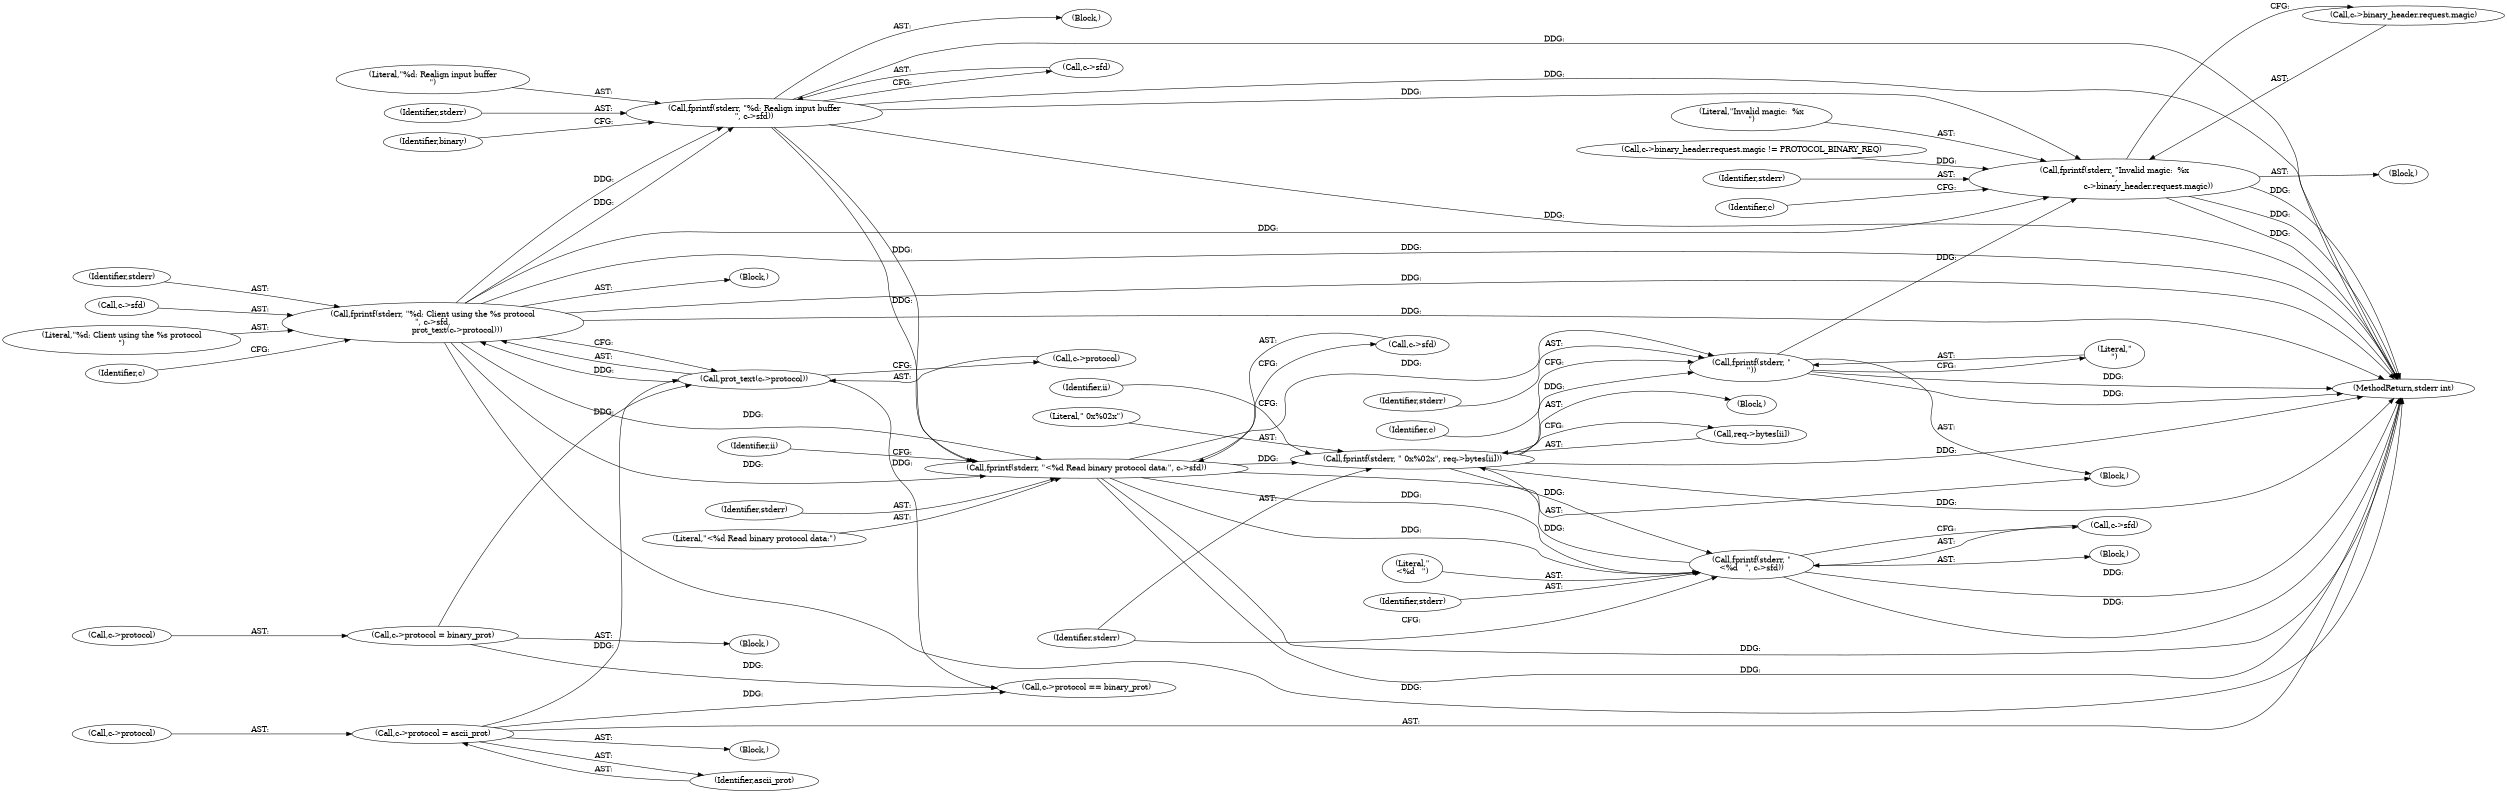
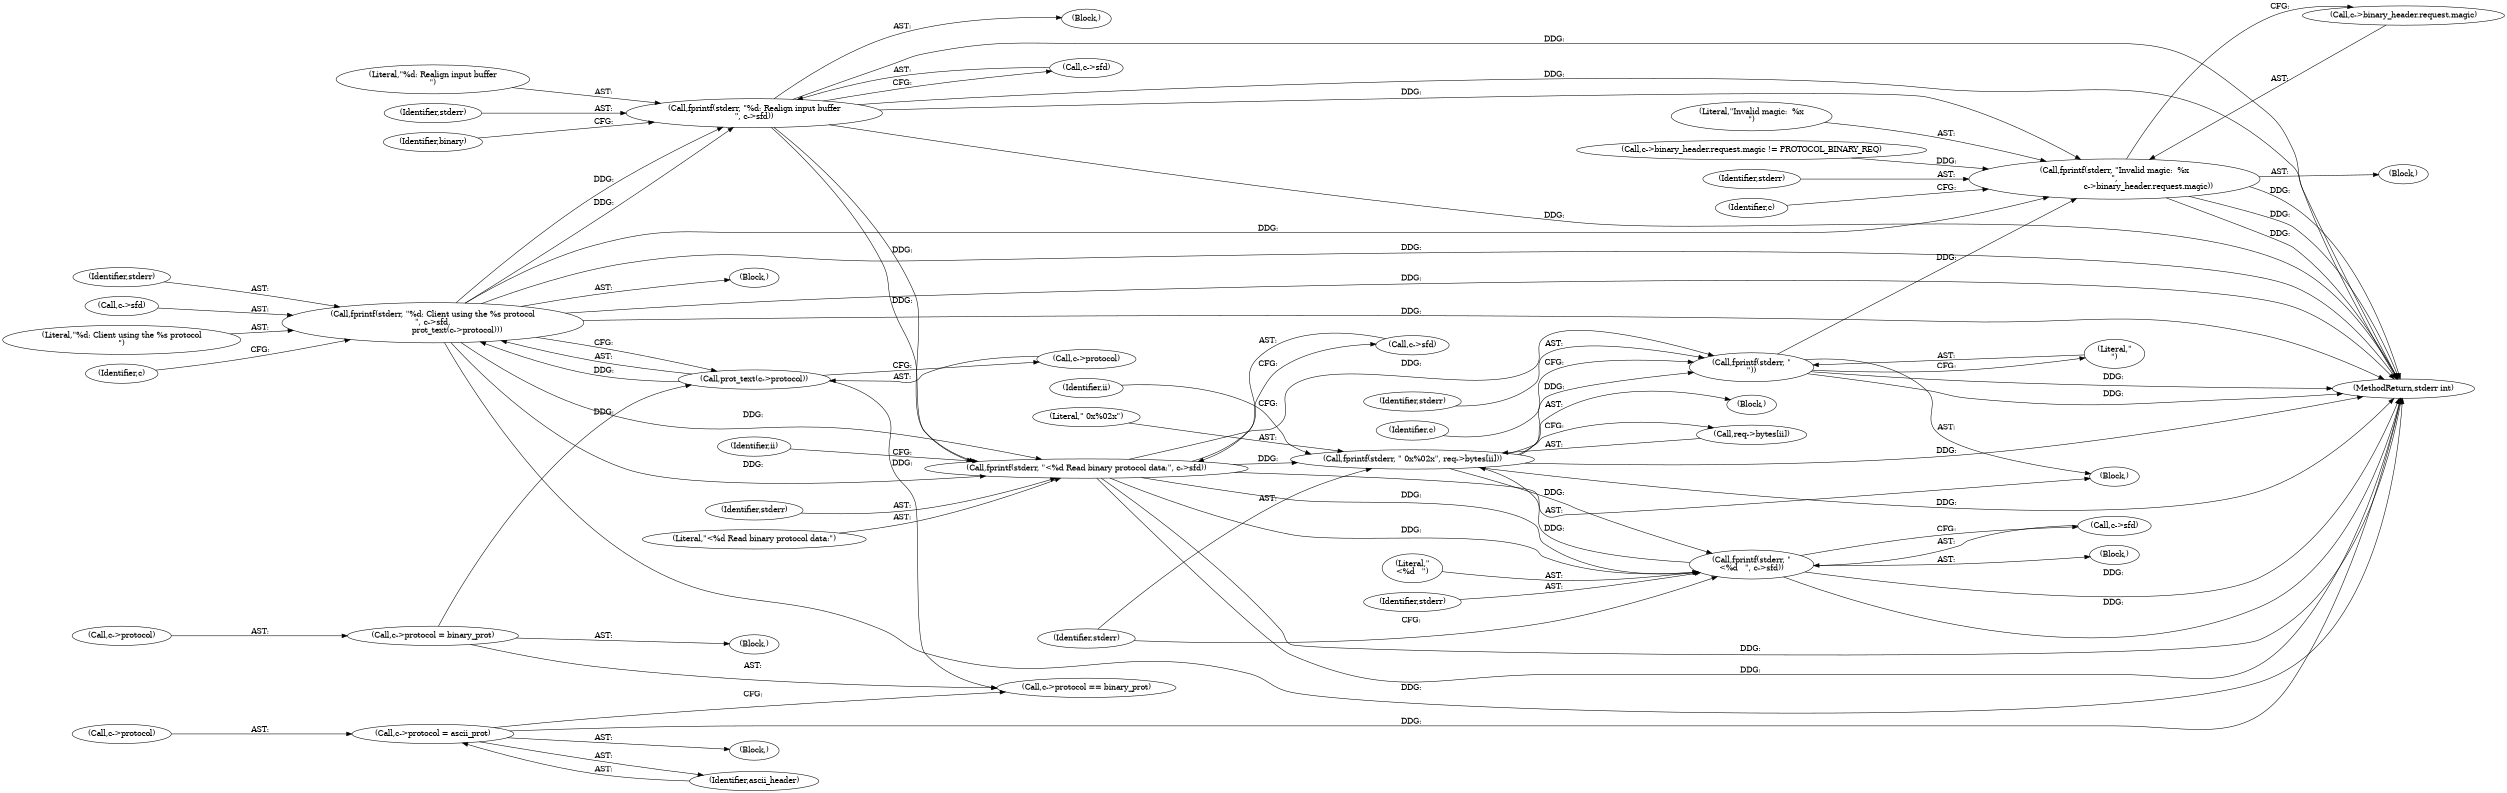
edge "(Call,c->protocol = ascii_prot)" -> "(Call,prot_text(c->protocol))": removed, label "DDG:"
edge "(Call,c->protocol = binary_prot)" -> "(Call,c->protocol == binary_prot)": label "DDG: " -> "AST: "
edge "(Call,c->protocol = ascii_prot)" -> "(Call,c->protocol == binary_prot)": label "DDG: " -> "CFG: "
edge "(Call,c->protocol = ascii_prot)" -> "(MethodReturn,stderr int)": label "AST: " -> "DDG: "
node "(Identifier,ascii_prot)": label "(Identifier,ascii_prot)" -> "(Identifier,ascii_header)"
